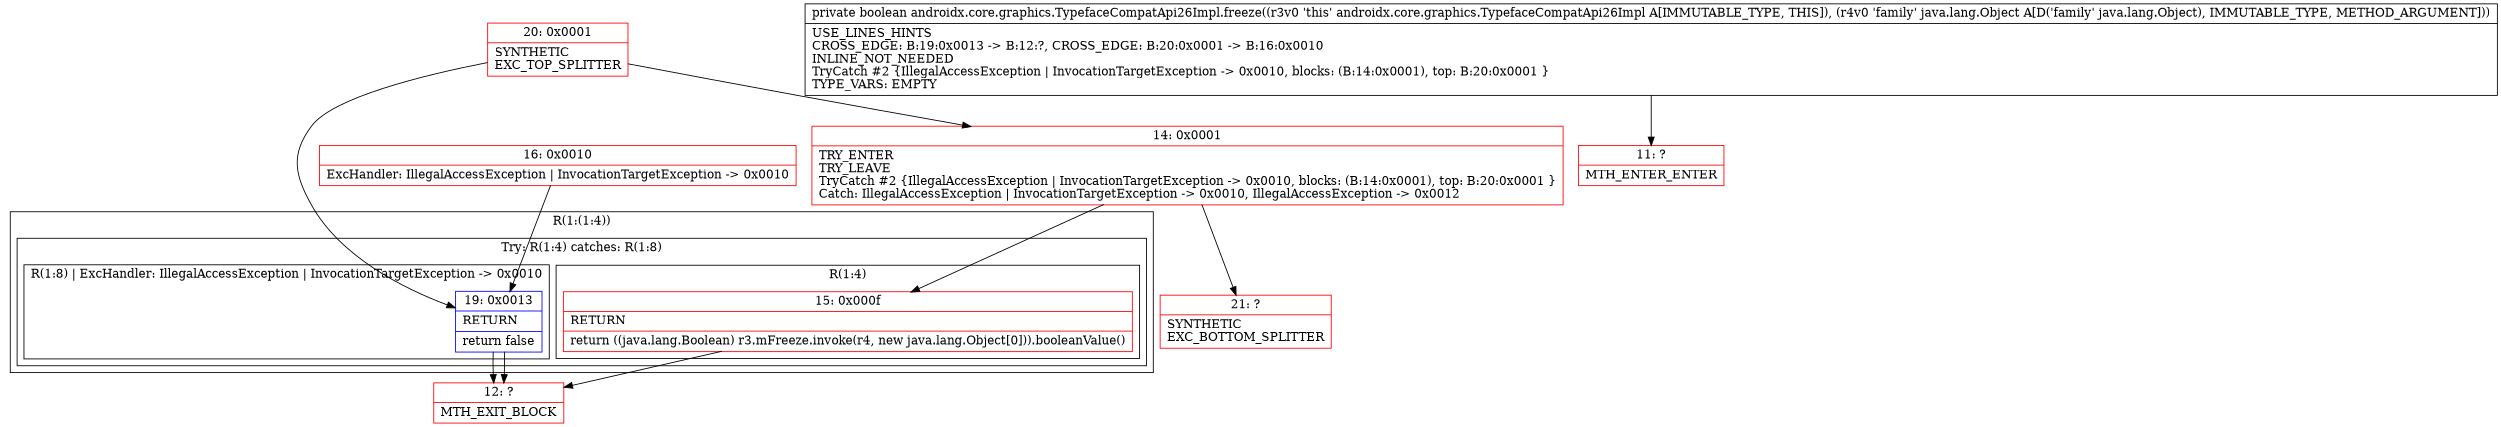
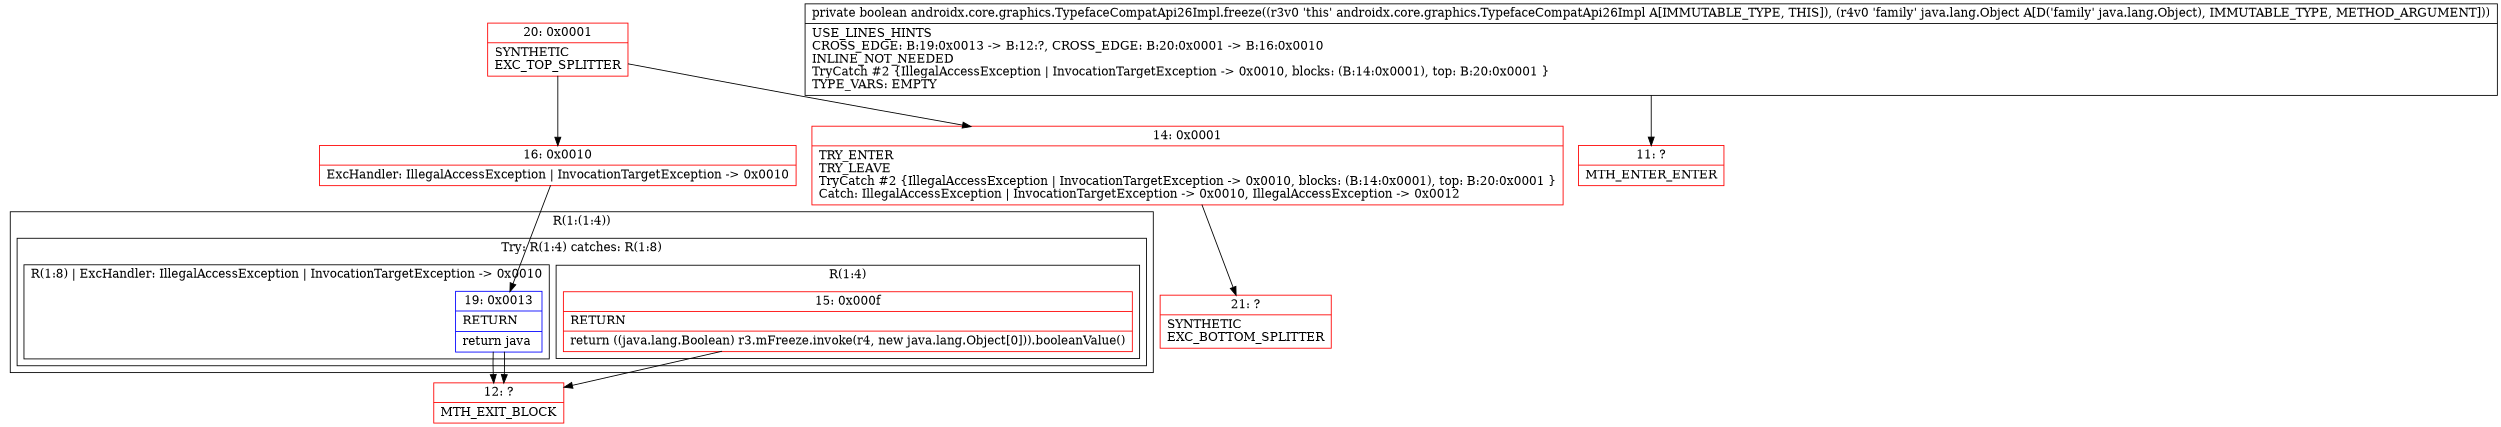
edge "20: 0x0001" -> "19: 0x0013": now "20: 0x0001" -> "16: 0x0010"
edge "14: 0x0001" -> "15: 0x000f": removed
node "19: 0x0013": text "return false" -> "return java"
